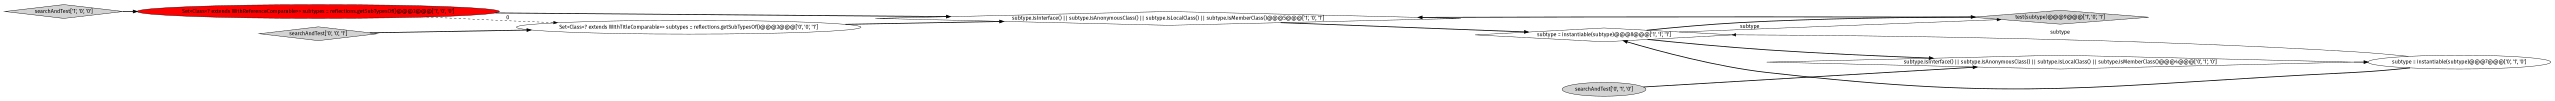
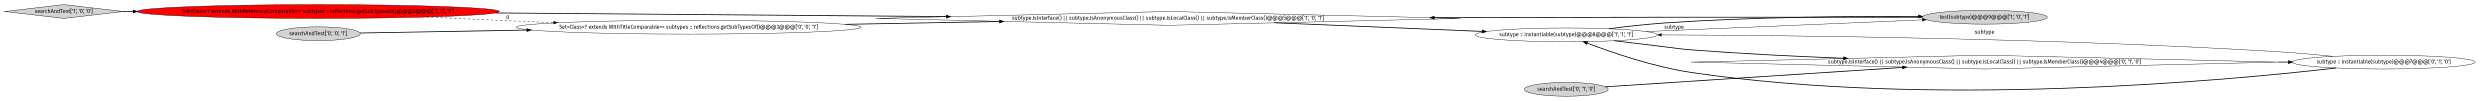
node "test(subtype)@@@9@@@['1', '0', '1']": shape diamond -> ellipse
node "searchAndTest['0', '0', '1']": shape diamond -> ellipse
node "subtype = instantiable(subtype)@@@8@@@['1', '1', '1']": shape diamond -> ellipse
